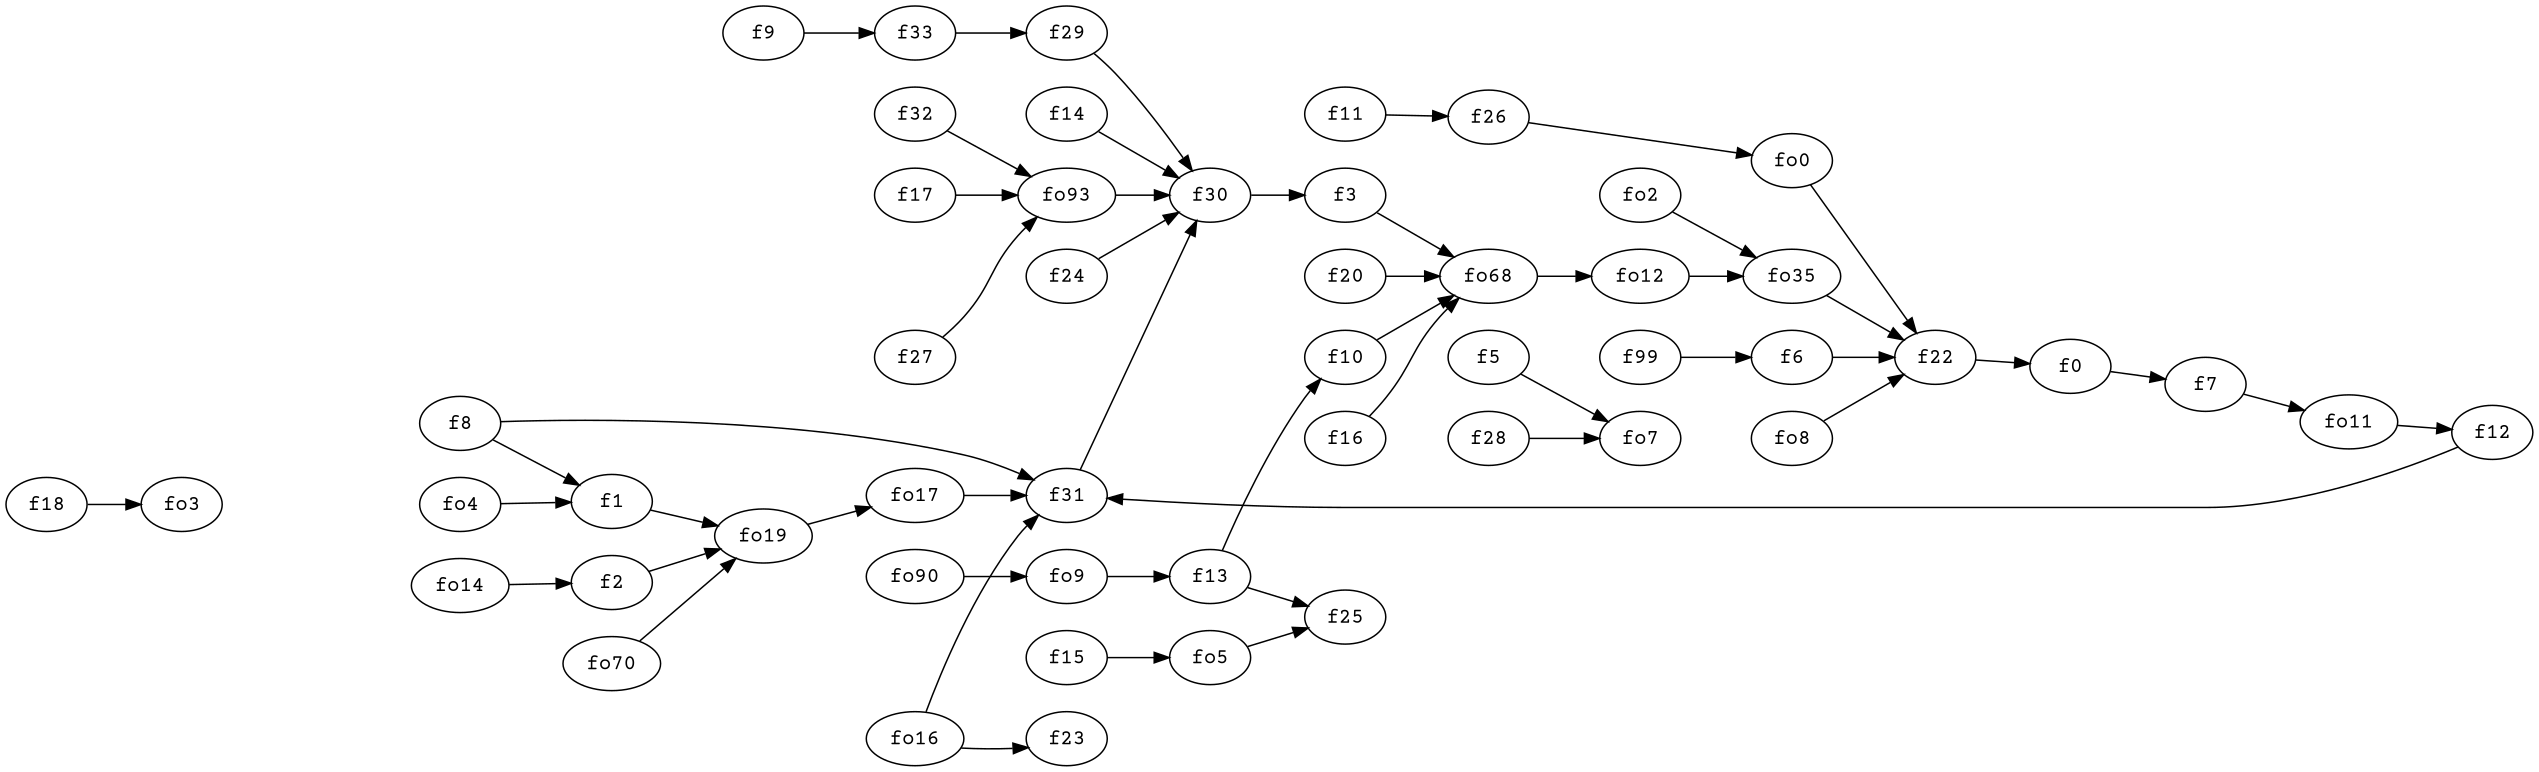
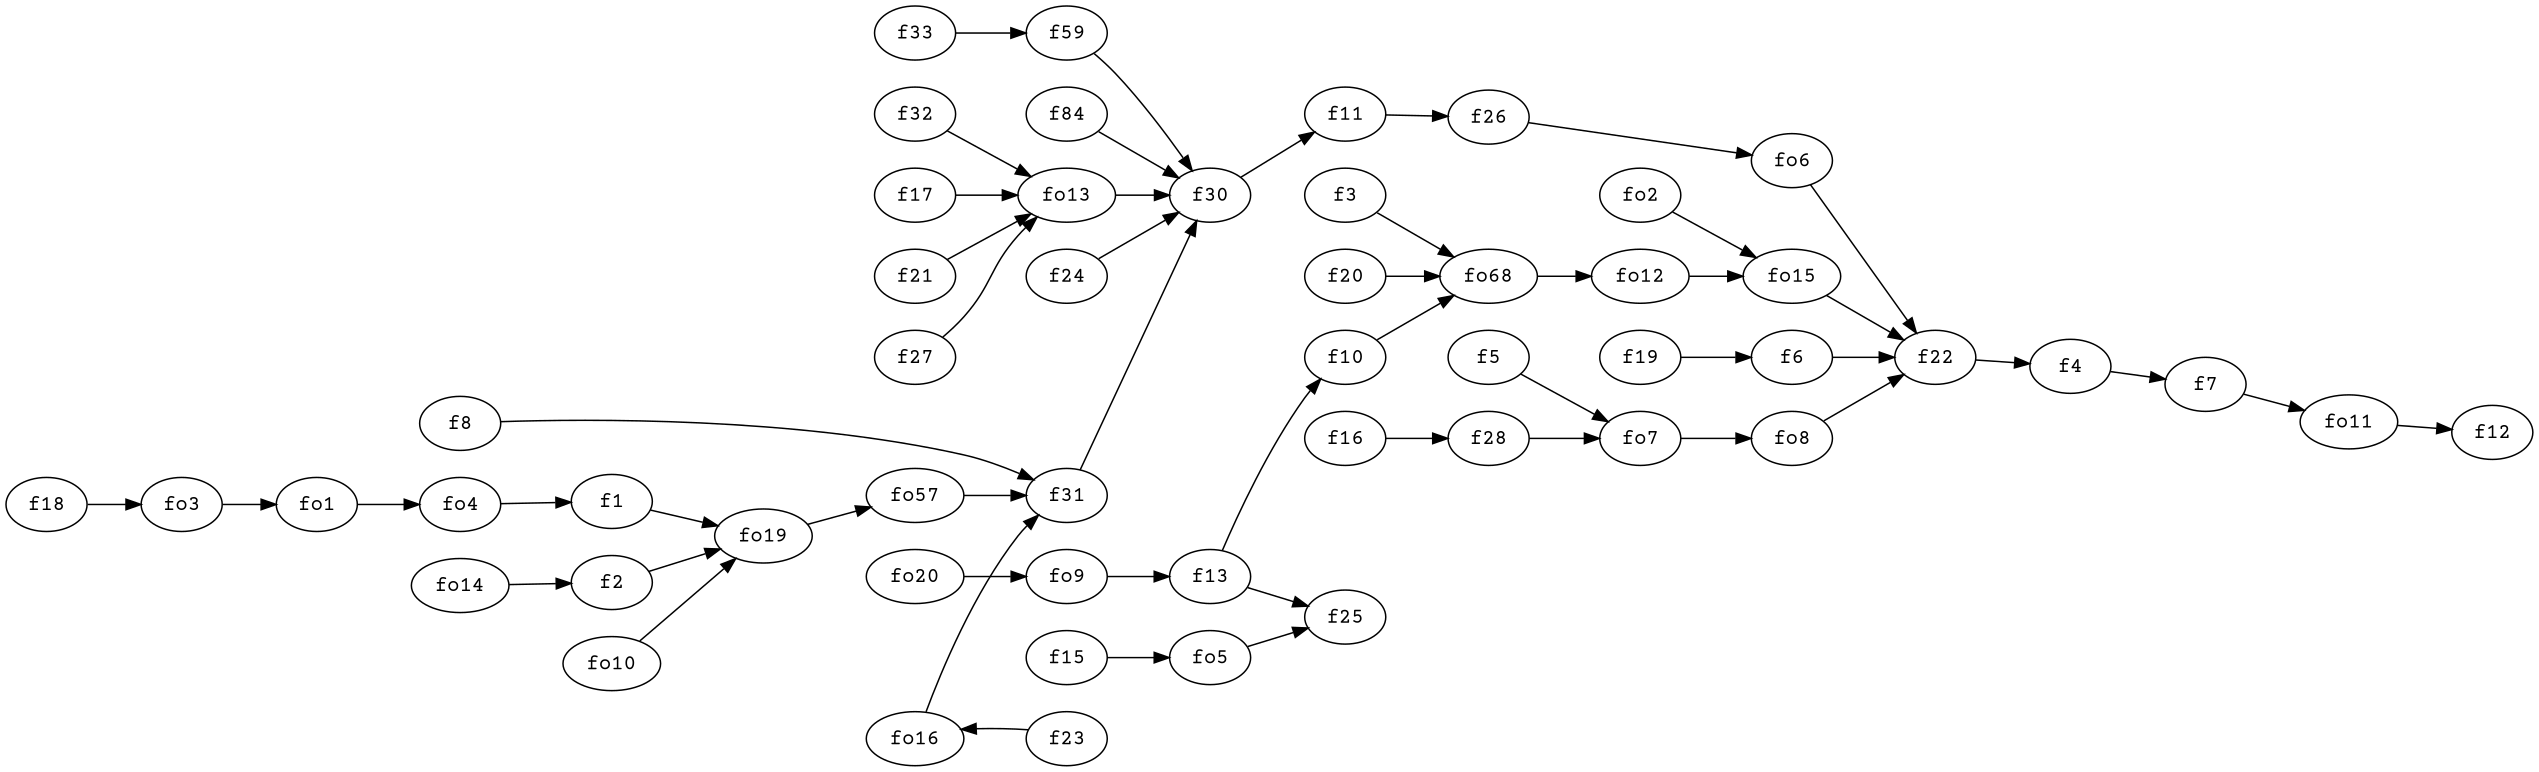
node "f9": removed
node "f29": label "f29" -> "f59"
node "f14": label "f14" -> "f84"
node "fo0": label "fo0" -> "fo6"
node "fo93": label "fo93" -> "fo13"
edge "f30" -> "f3": now "f30" -> "f11"
node "f21": added
node "fo35": label "fo35" -> "fo15"
node "f99": label "f99" -> "f19"
edge "f16" -> "fo68": now "f16" -> "f28"
node "f0": label "f0" -> "f4"
edge "fo7" -> "fo8": added
edge "f8" -> "f1": removed
node "fo17": label "fo17" -> "fo57"
node "fo1": added
edge "f12" -> "f31": removed
node "fo90": label "fo90" -> "fo20"
node "fo70": label "fo70" -> "fo10"
edge "fo16" -> "f23": reversed
